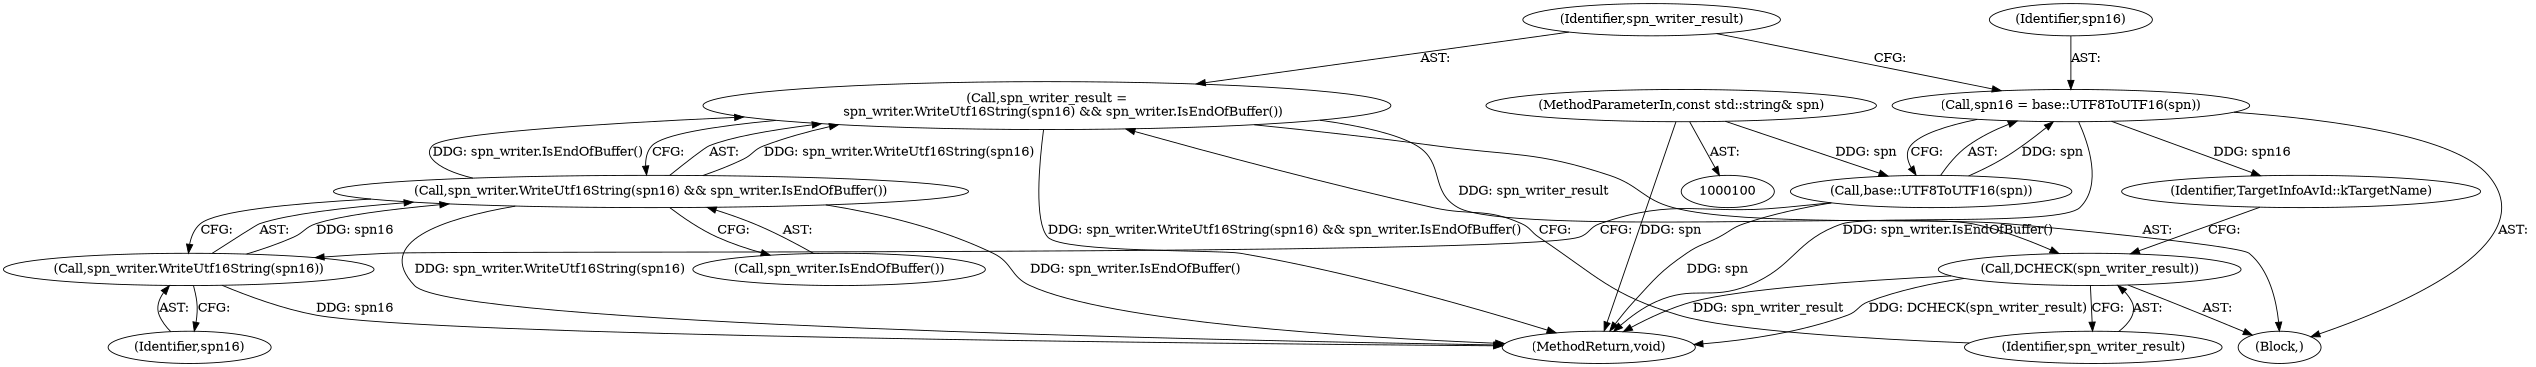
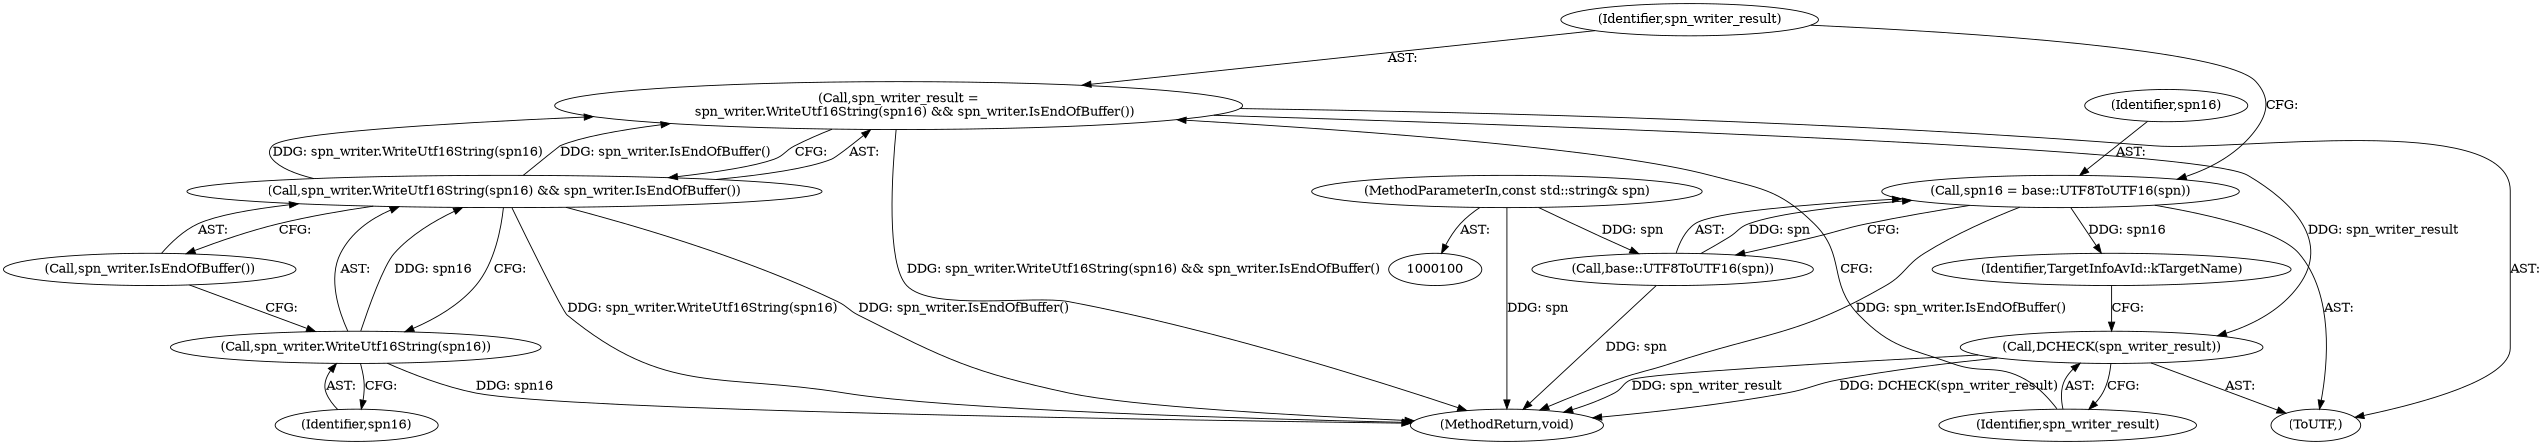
edge "(Call,base::UTF8ToUTF16(spn))" -> "(Call,spn_writer.WriteUtf16String(spn16))": now "(Call,spn_writer.IsEndOfBuffer())" -> "(Call,spn_writer.WriteUtf16String(spn16))"
node "(Block,)": label "(Block,)" -> "(ToUTF,)"
